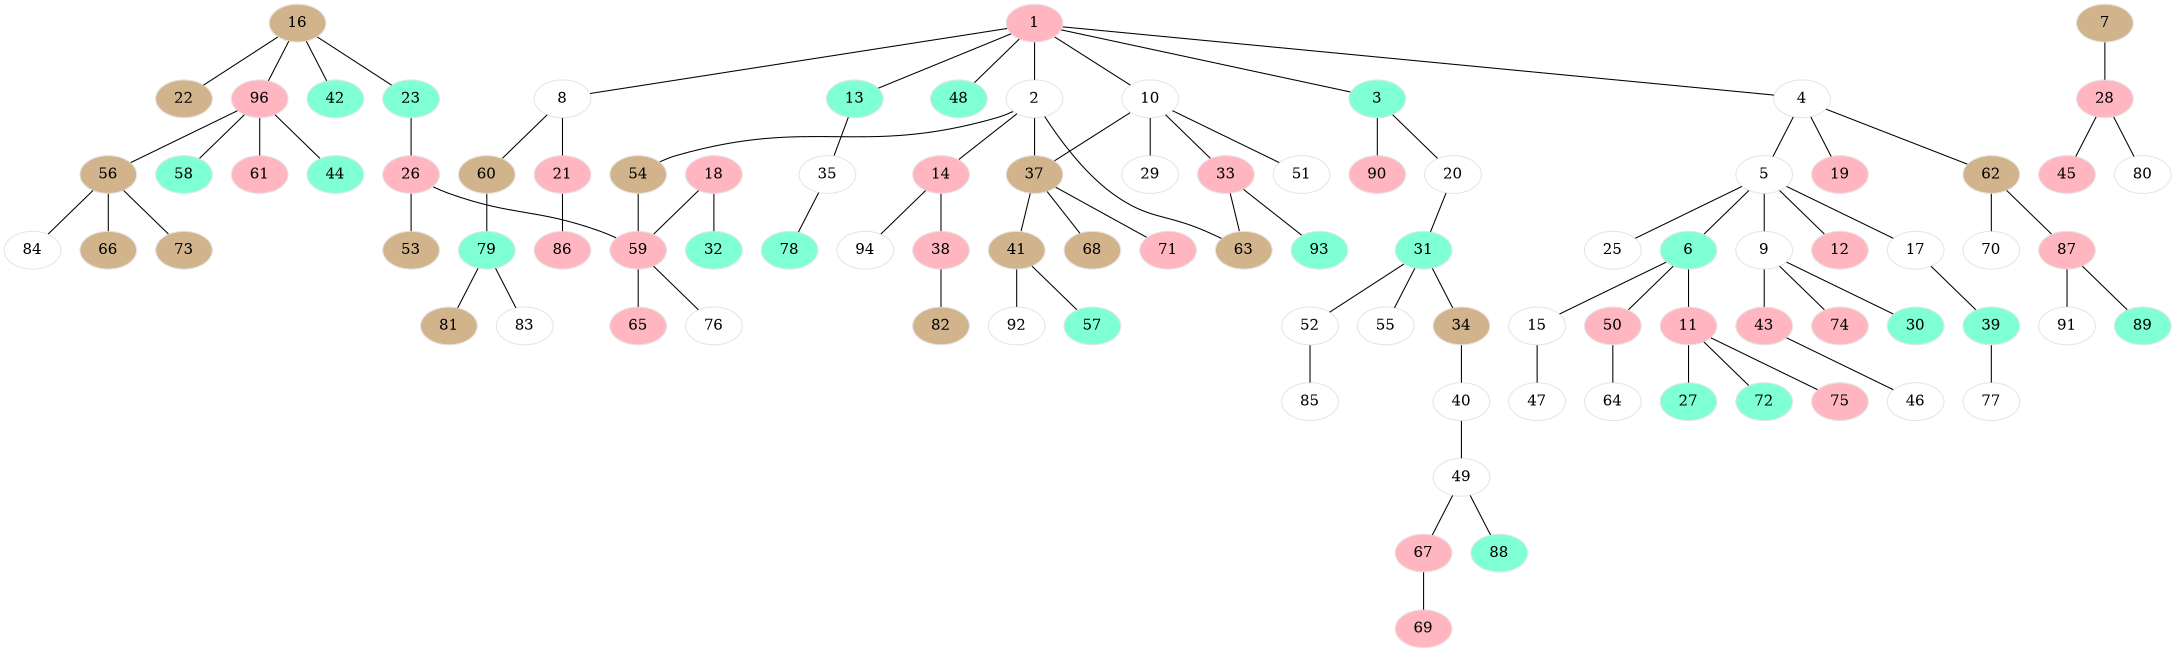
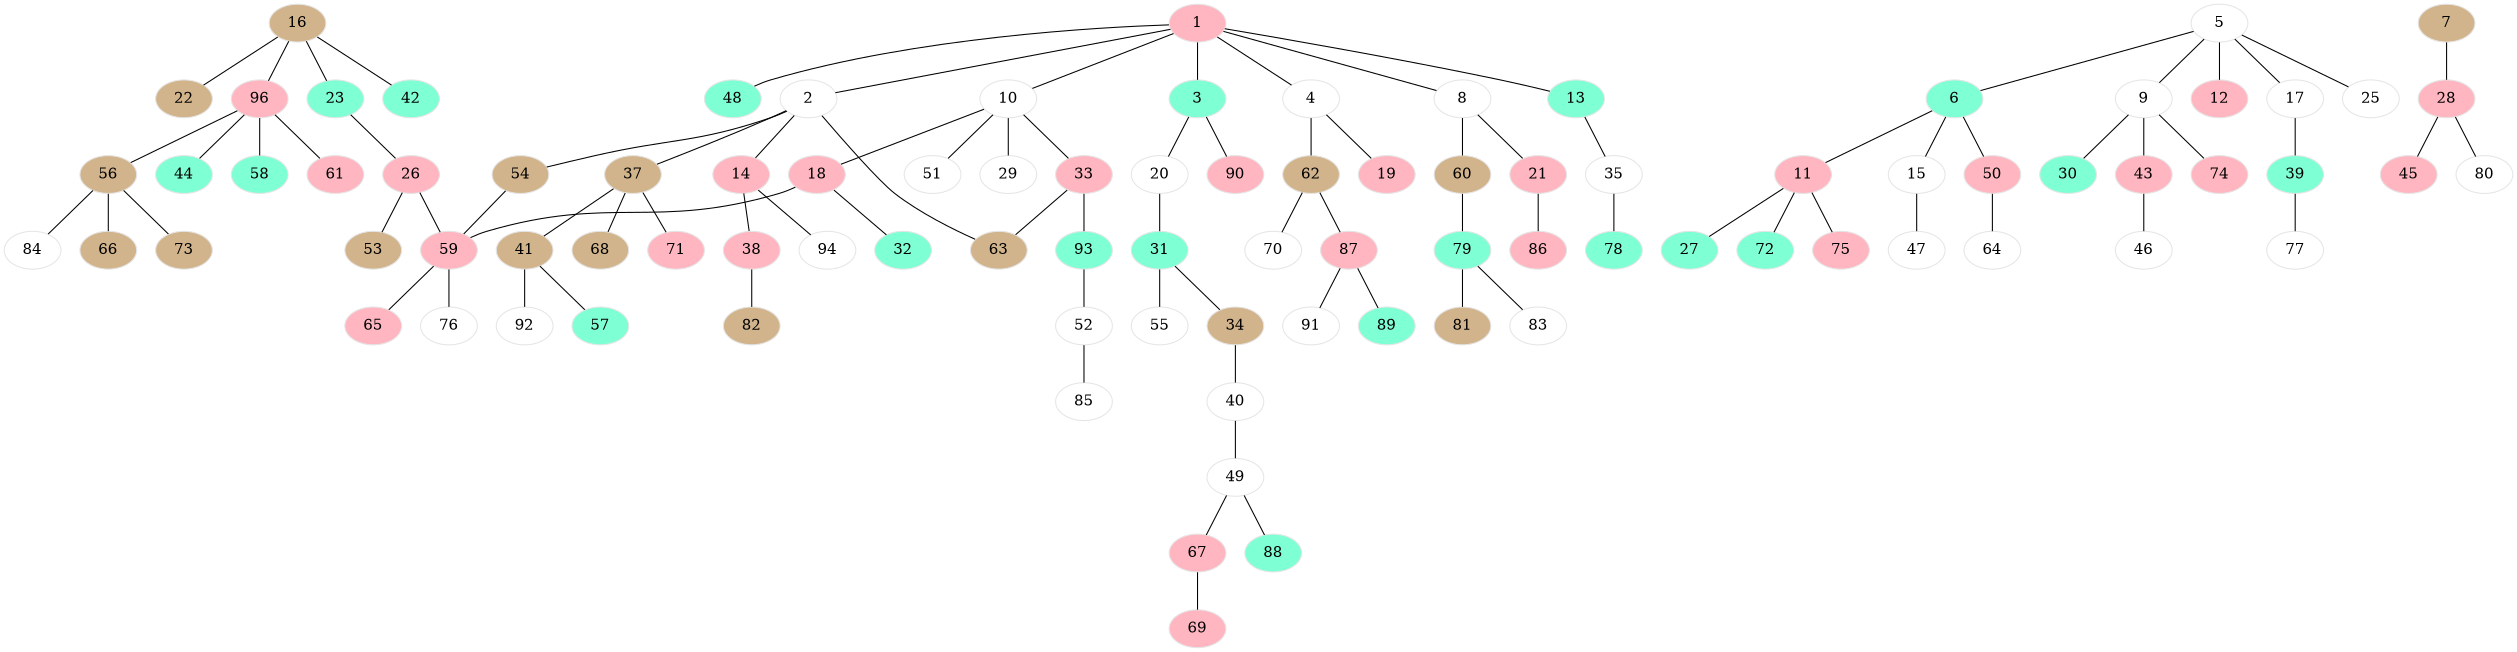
edge "10" -- "37": now "10" -- "18"
edge "4" -- "5": removed
edge "31" -- "52": now "93" -- "52"
